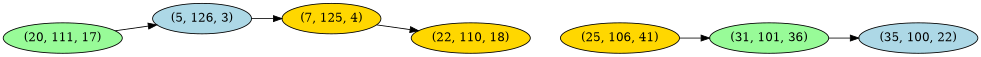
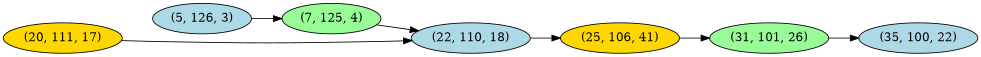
node "(7, 125, 4)": fillcolor gold -> palegreen
edge "(20, 111, 17)" -> "(5, 126, 3)": now "(20, 111, 17)" -> "(22, 110, 18)"
node "(20, 111, 17)": fillcolor palegreen -> gold
node "(22, 110, 18)": fillcolor gold -> lightblue
edge "(22, 110, 18)" -> "(25, 106, 41)": added
node "(31, 101, 36)": label "(31, 101, 36)" -> "(31, 101, 26)"
